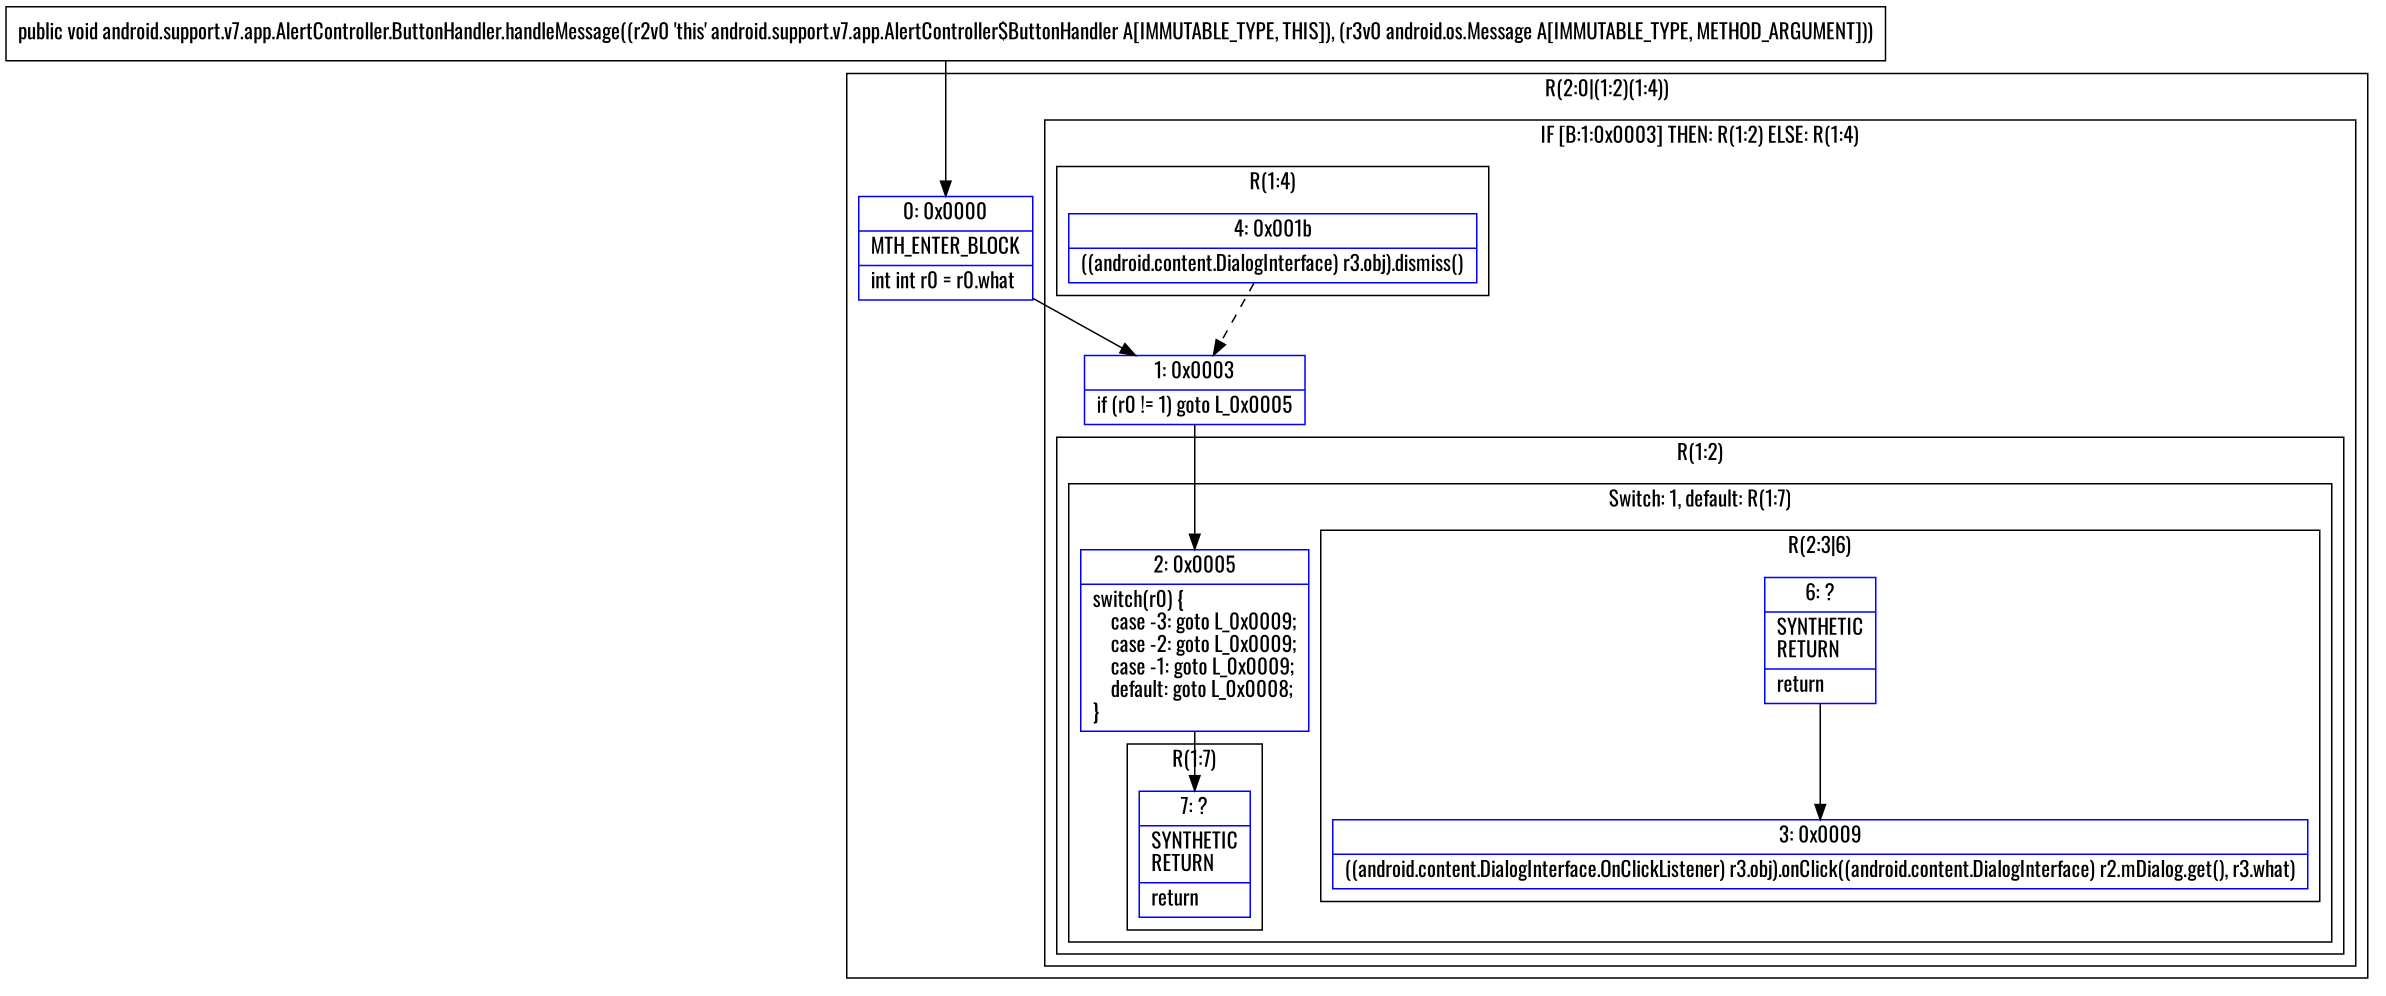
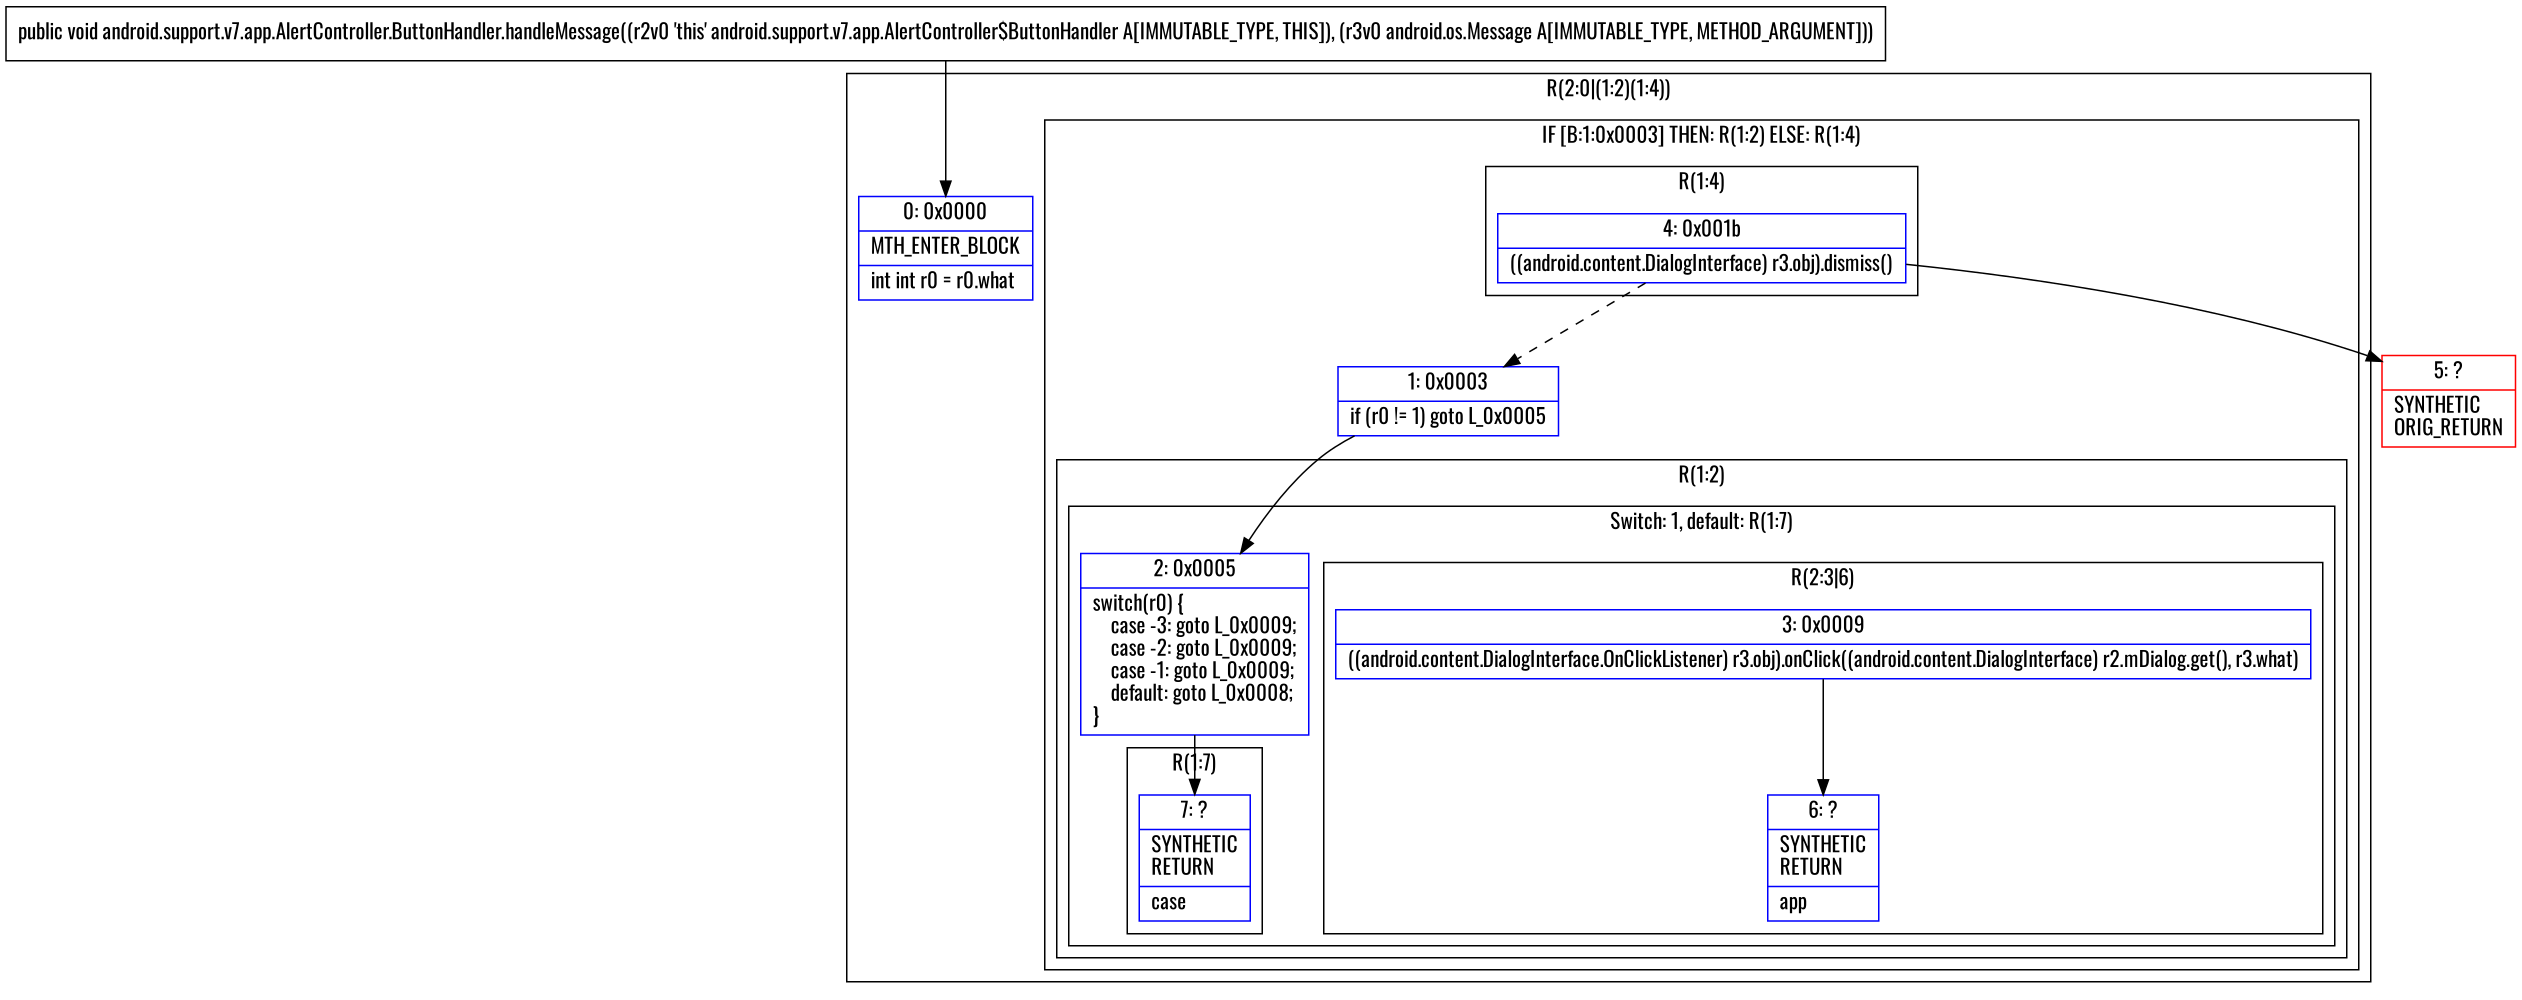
edge "0: 0x0000" -> "1: 0x0003": removed
node "5: ?": added
node "6: ?": text "return" -> "app"
edge "6: ?" -> "3: 0x0009": reversed
node "7: ?": text "return" -> "case"
